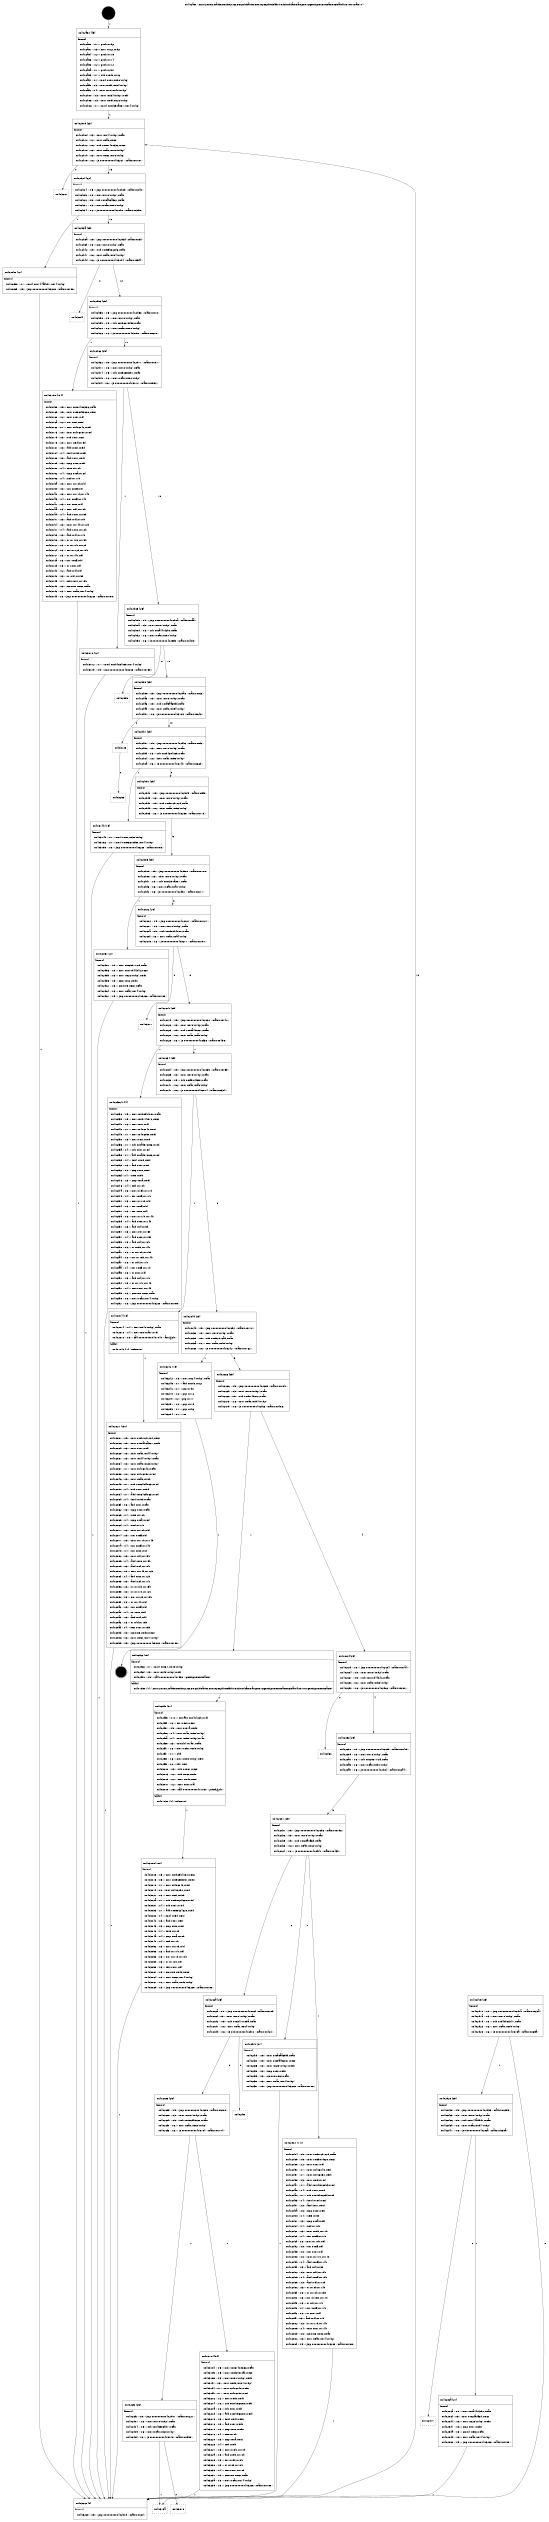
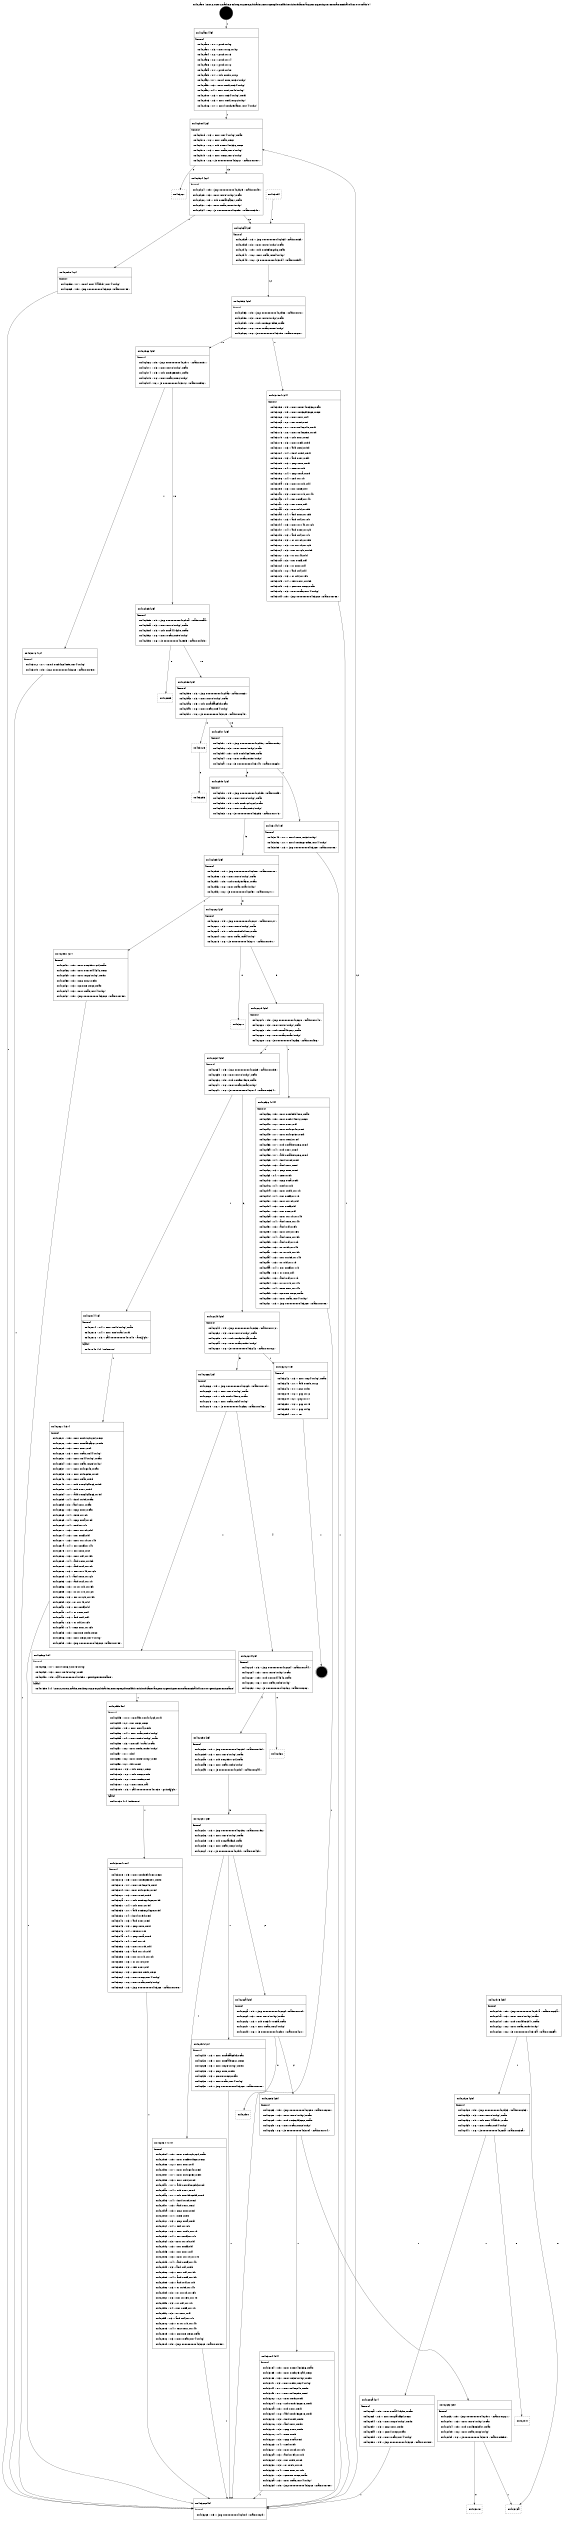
edge "0x402b3a [25]" -> "0x4030d4": reversed
